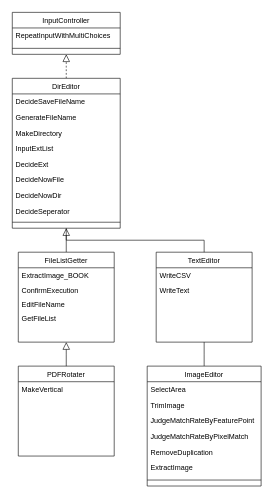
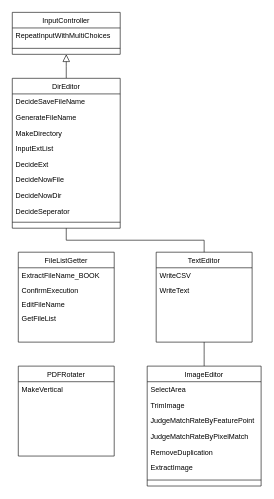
edge "DirEditor" -> "InputController": style dashed -> solid
edge "FileListGetter" -> "DirEditor": removed
node "ExtractImage_BOOK": label "ExtractImage_BOOK" -> "ExtractFileName_BOOK"
edge "PDFRotater" -> "FileListGetter": removed
